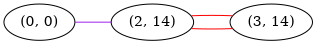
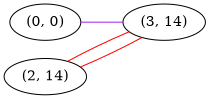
edge "(0, 0)" -- "(2, 14)": now "(0, 0)" -- "(3, 14)"
